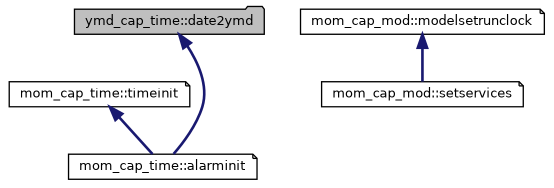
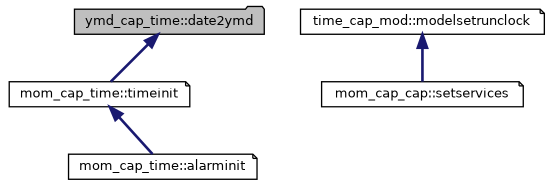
node "mom_cap_mod::modelsetrunclock": label "mom_cap_mod::modelsetrunclock" -> "time_cap_mod::modelsetrunclock"
node "mom_cap_mod::setservices": label "mom_cap_mod::setservices" -> "mom_cap_cap::setservices"
edge "mom_cap_time::alarminit" -> "ymd_cap_time::date2ymd": now "mom_cap_time::timeinit" -> "ymd_cap_time::date2ymd"
